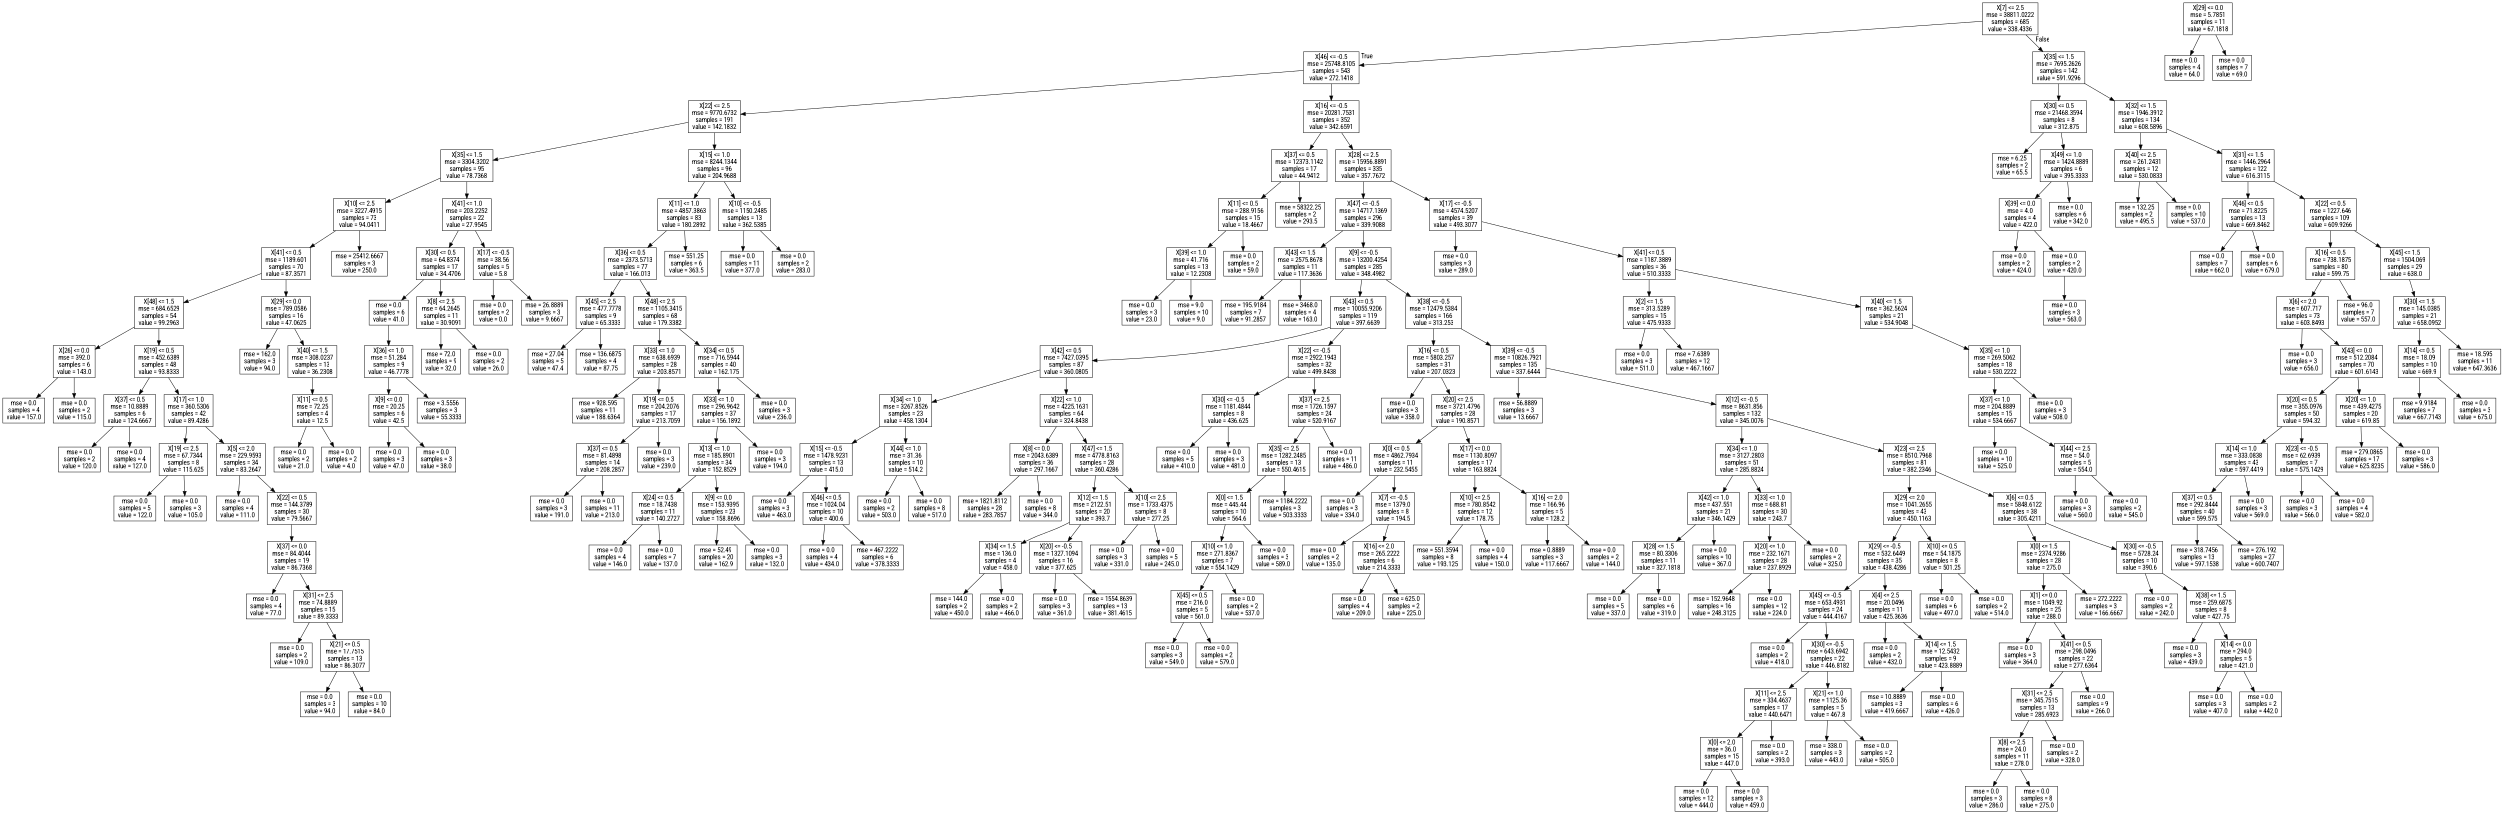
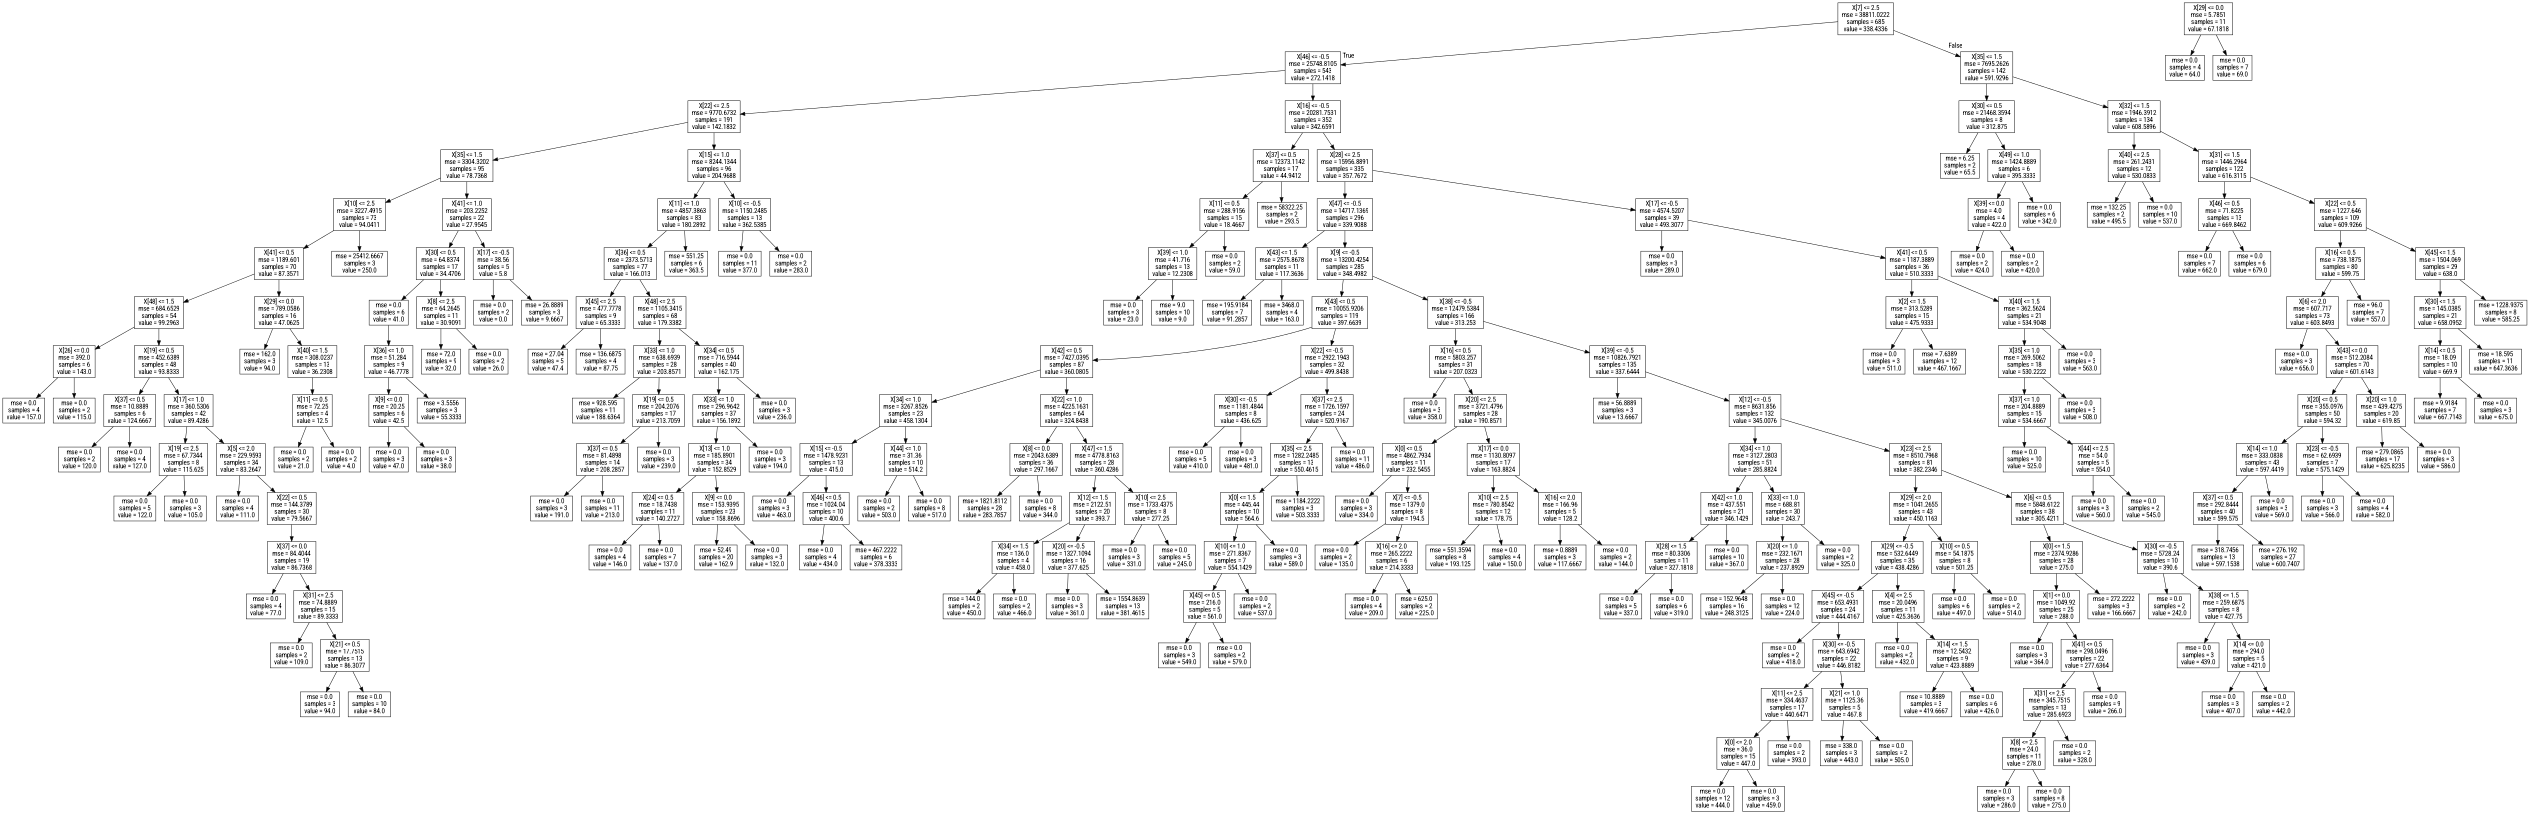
edge "mse = 0.0 samples = 2 value = 420.0" -> "mse = 0.0 samples = 3 value = 563.0": now "X[40] <= 1.5 mse = 362.5624 samples = 21 value = 534.9048" -> "mse = 0.0 samples = 3 value = 563.0"
node "mse = 1228.9375 samples = 8 value = 585.25": added
